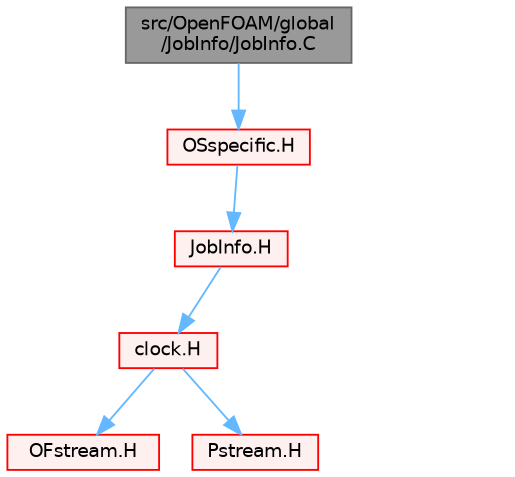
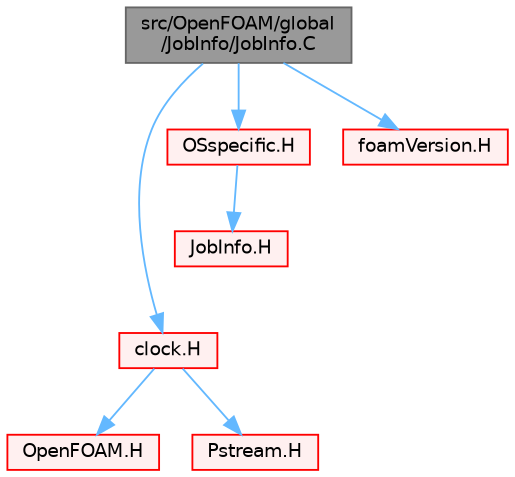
node "foamVersion.H": added
edge "JobInfo.H" -> "clock.H": now "src/OpenFOAM/global /JobInfo/JobInfo.C" -> "clock.H"
node "OFstream.H": label "OFstream.H" -> "OpenFOAM.H"
